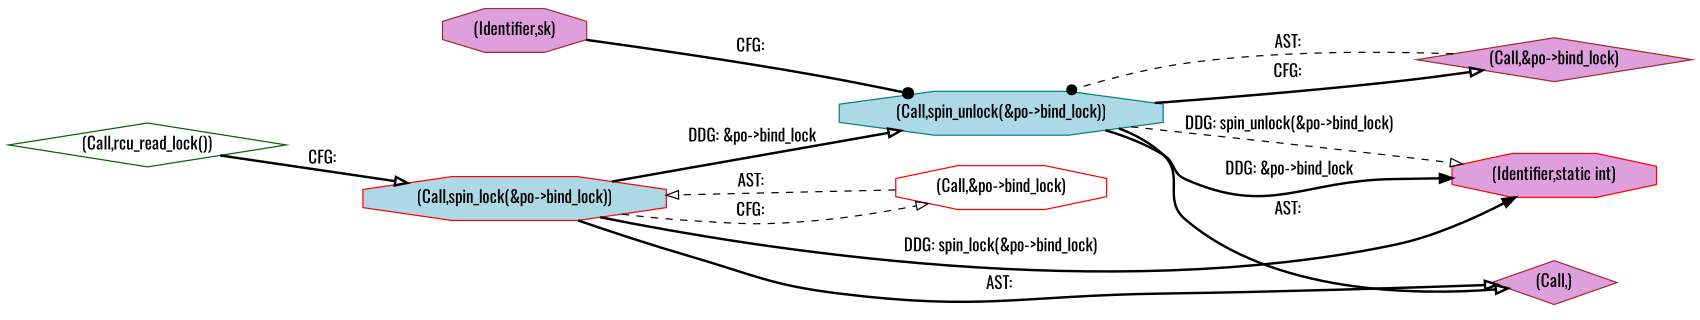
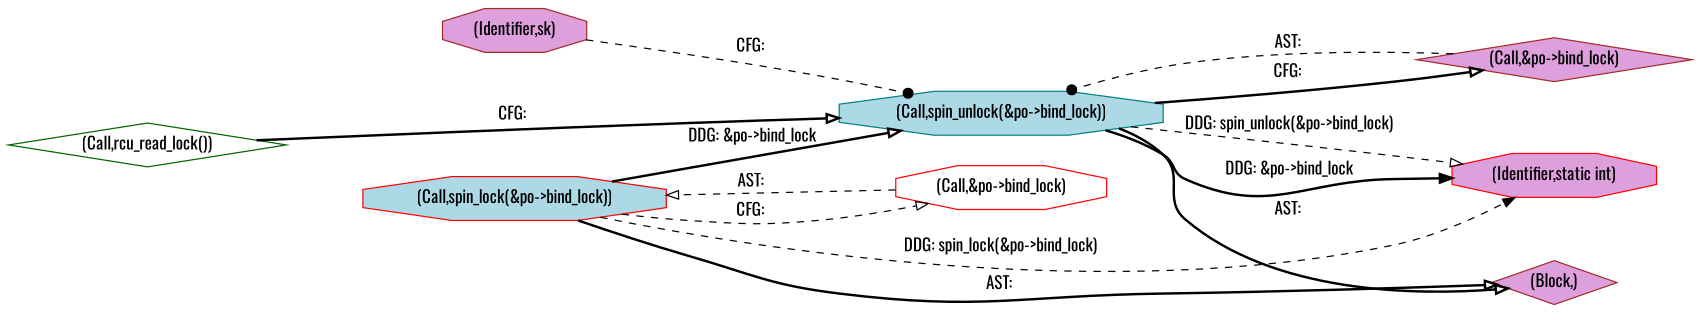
edge "(Identifier,sk)" -> "(Call,spin_unlock(&po->bind_lock))": style bold -> dashed
edge "(Call,rcu_read_lock())" -> "(Call,spin_lock(&po->bind_lock))": now "(Call,rcu_read_lock())" -> "(Call,spin_unlock(&po->bind_lock))"
edge "(Call,spin_lock(&po->bind_lock))" -> "(Identifier,static int)": style bold -> dashed
node "(Call,)": label "(Call,)" -> "(Block,)"
